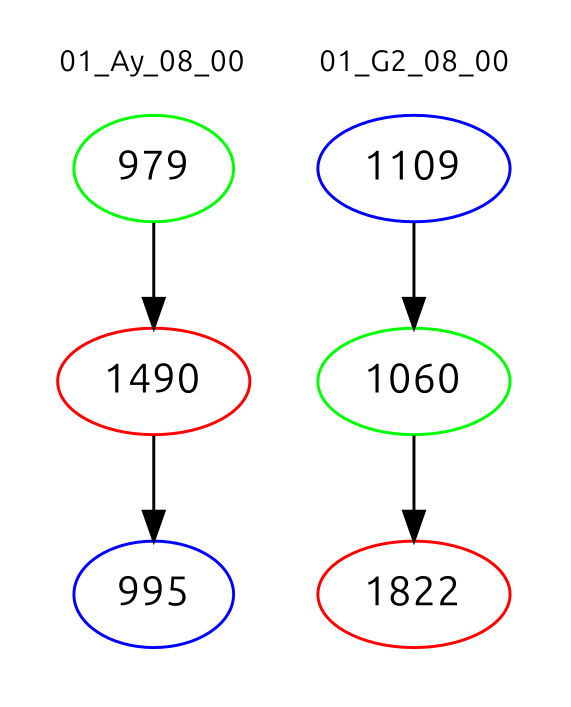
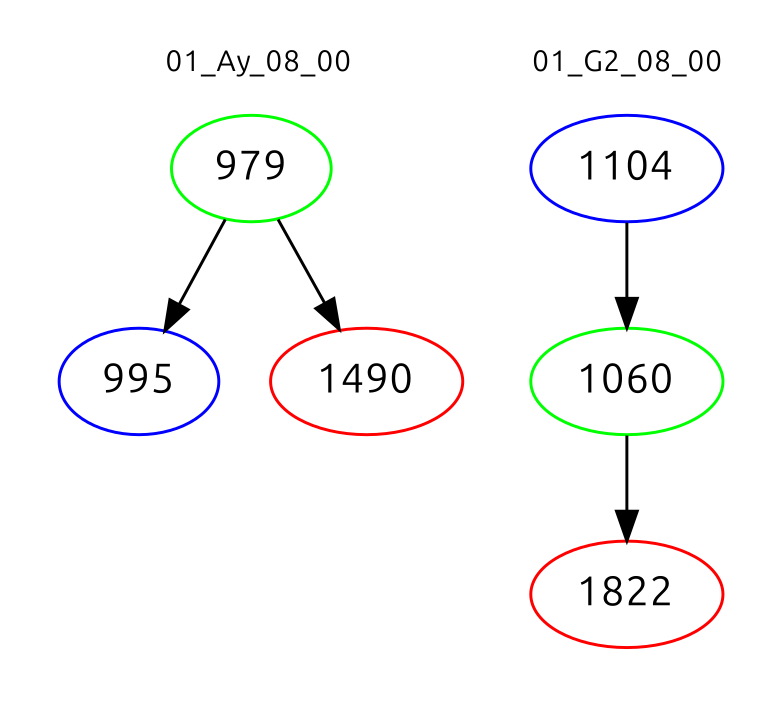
node "1109": label "1109" -> "1104"
edge "1490" -> "995": now "979" -> "995"
